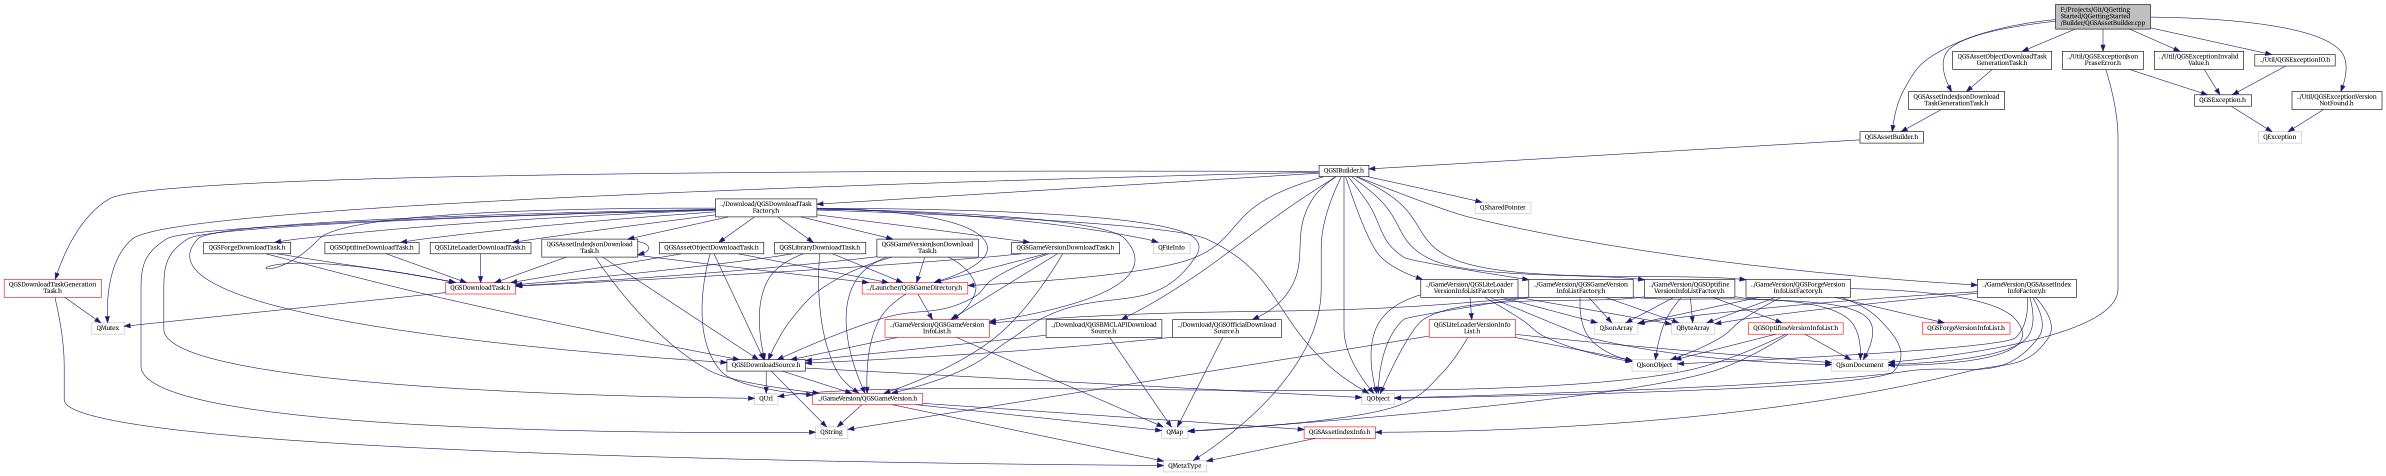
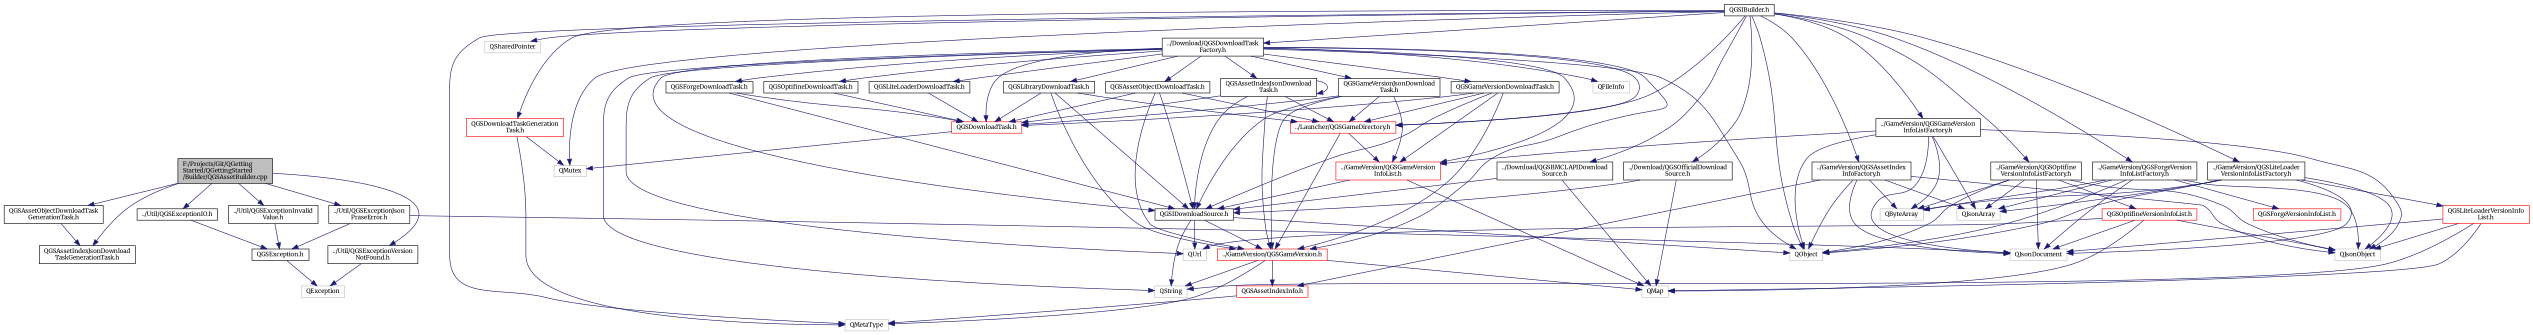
node "QGSAssetBuilder.h": removed
